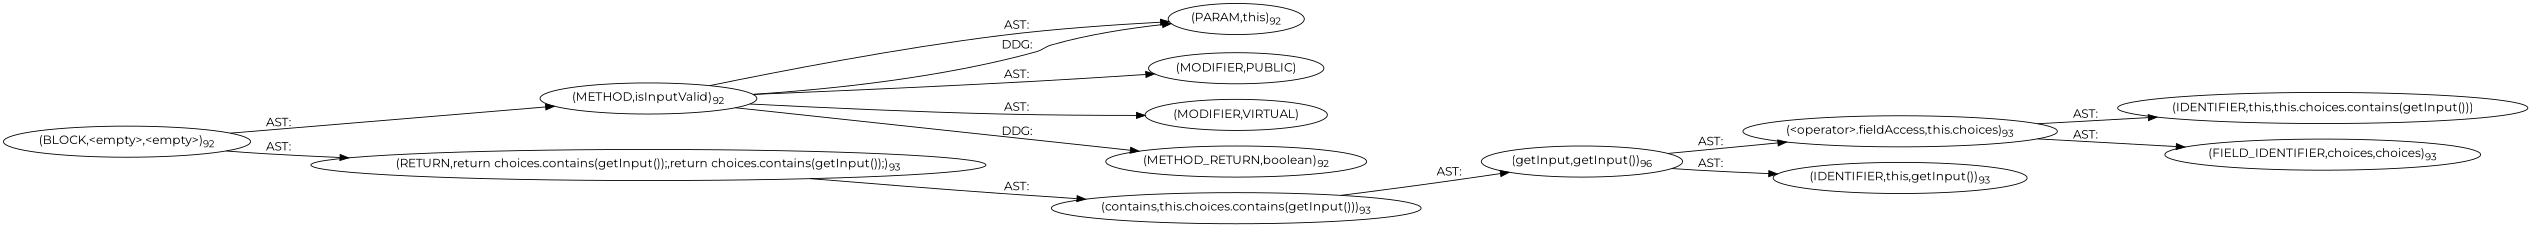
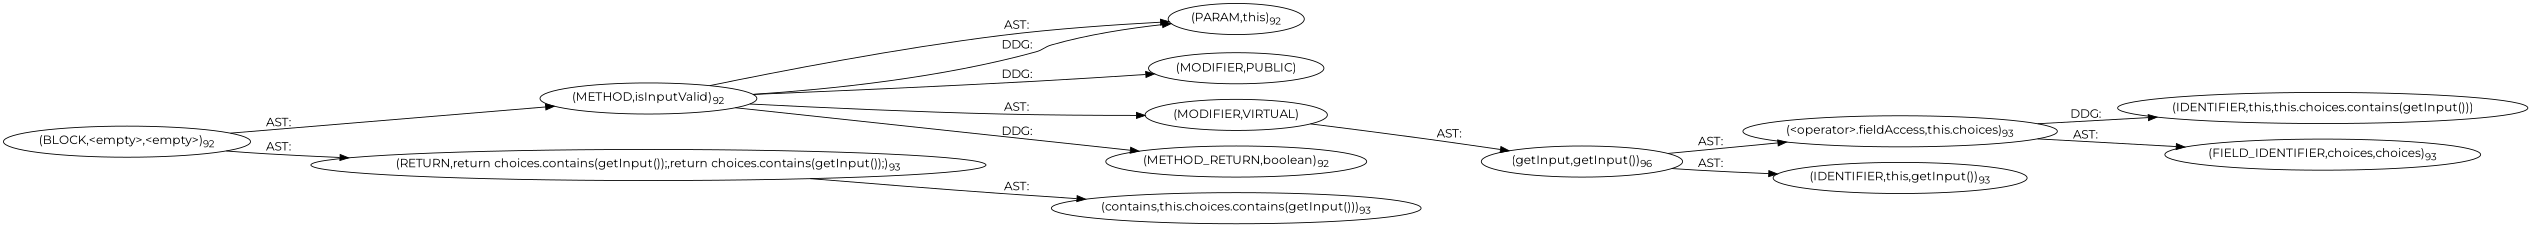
edge "(METHOD,isInputValid)" -> "(MODIFIER,PUBLIC)": label "AST: " -> "DDG: "
edge "(<operator>.fieldAccess,this.choices)" -> "(IDENTIFIER,this,this.choices.contains(getInput()))": label "AST: " -> "DDG: "
edge "(contains,this.choices.contains(getInput()))" -> "(getInput,getInput())": now "(MODIFIER,VIRTUAL)" -> "(getInput,getInput())"
